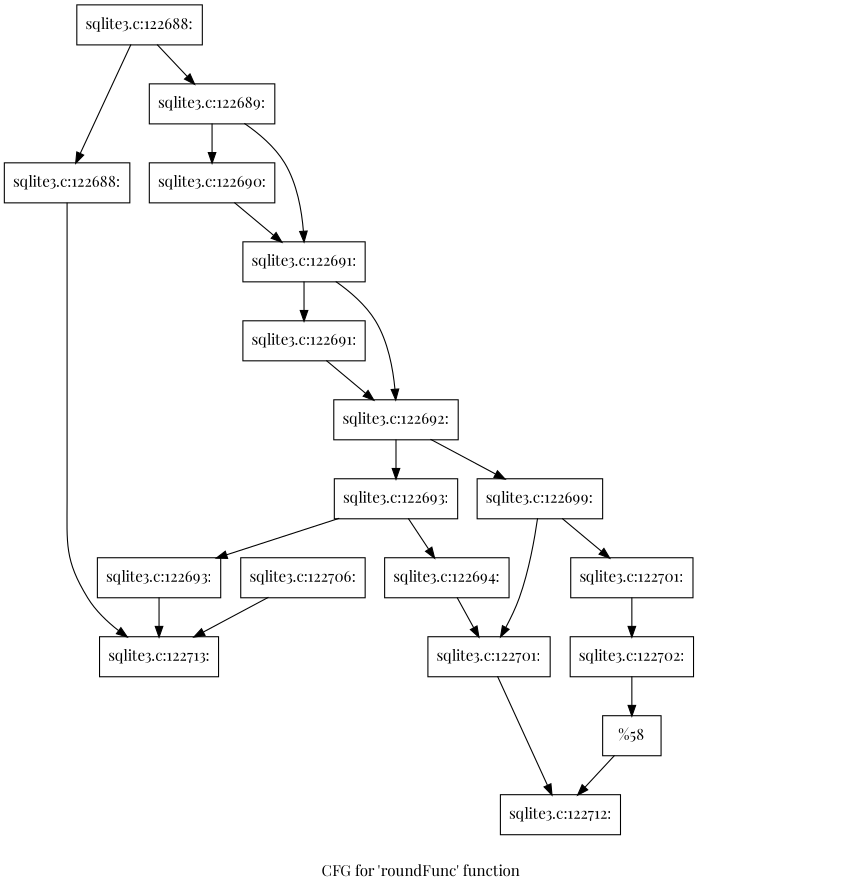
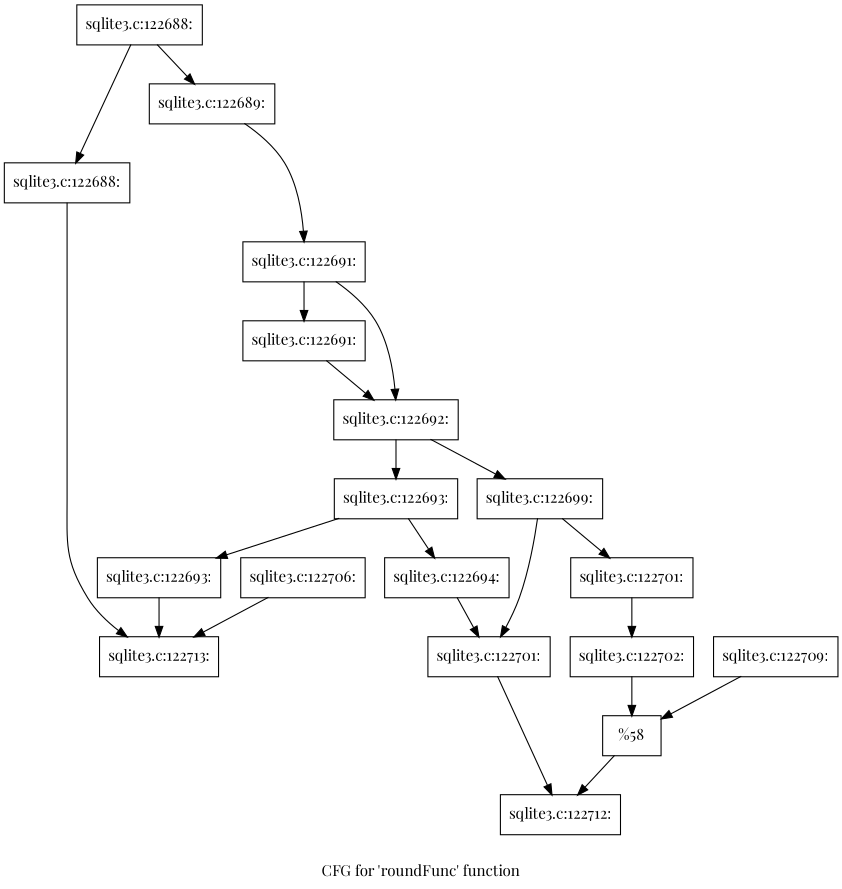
node "sqlite3.c:122690:": removed
node "sqlite3.c:122709:": added
